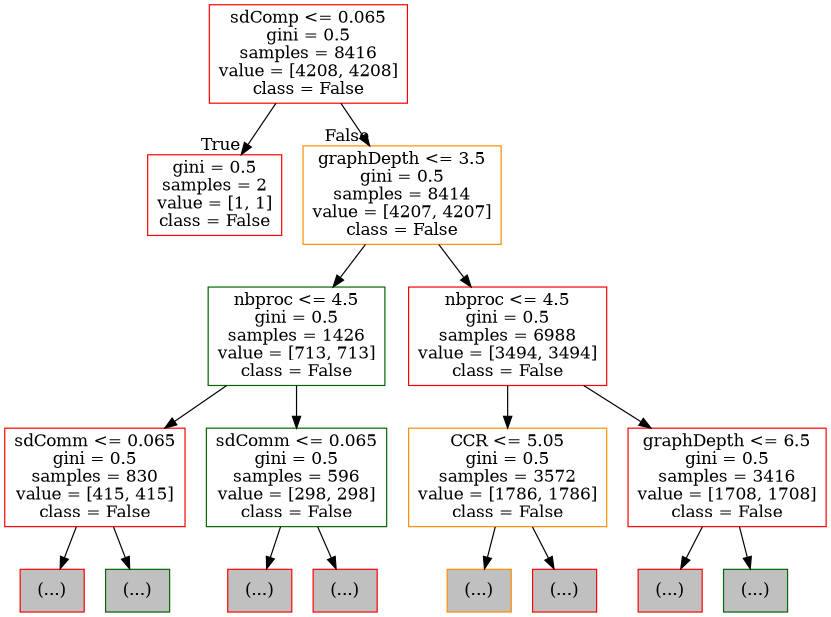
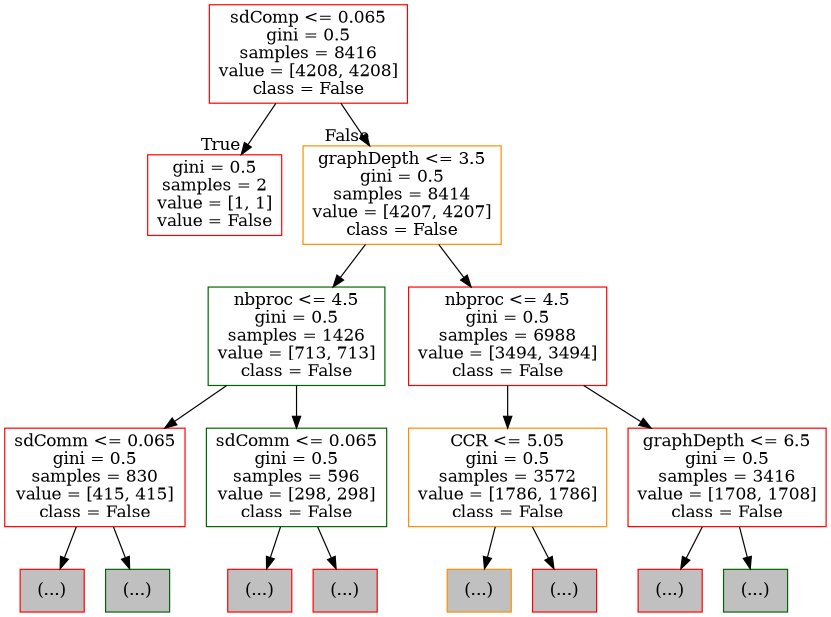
node "gini = 0.5 samples = 2 value = [1, 1] class = False": label "gini = 0.5 samples = 2 value = [1, 1] class = False" -> "gini = 0.5 samples = 2 value = [1, 1] value = False"
